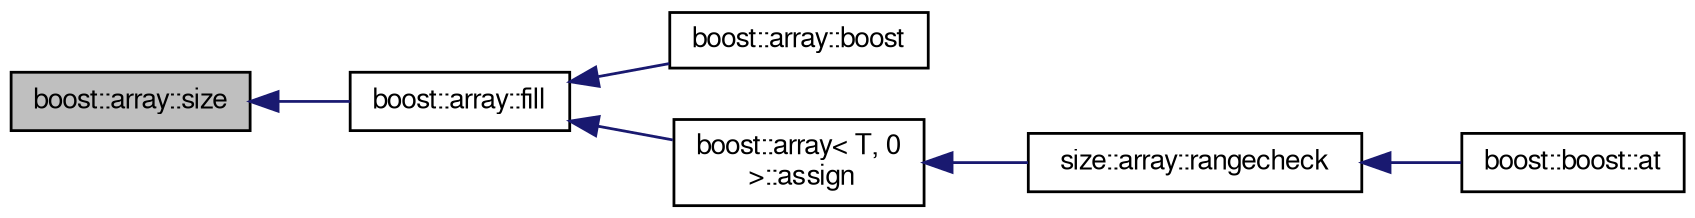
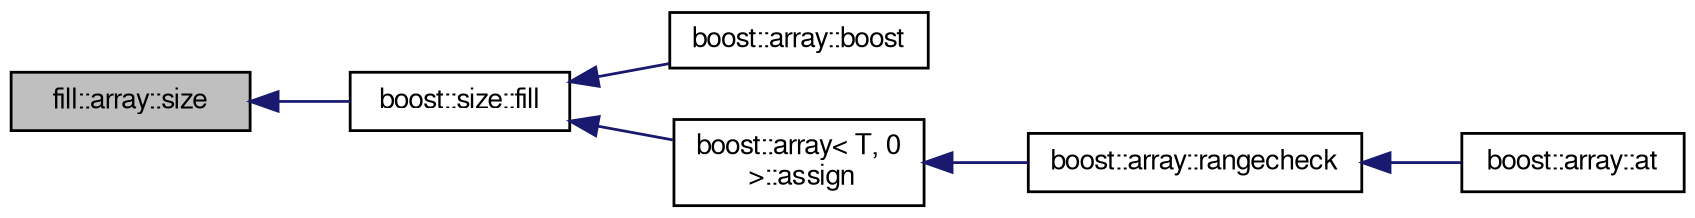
node "boost::array::size": label "boost::array::size" -> "fill::array::size"
node "boost::array::fill": label "boost::array::fill" -> "boost::size::fill"
node "size::array::rangecheck": label "size::array::rangecheck" -> "boost::array::rangecheck"
node "boost::boost::at": label "boost::boost::at" -> "boost::array::at"
